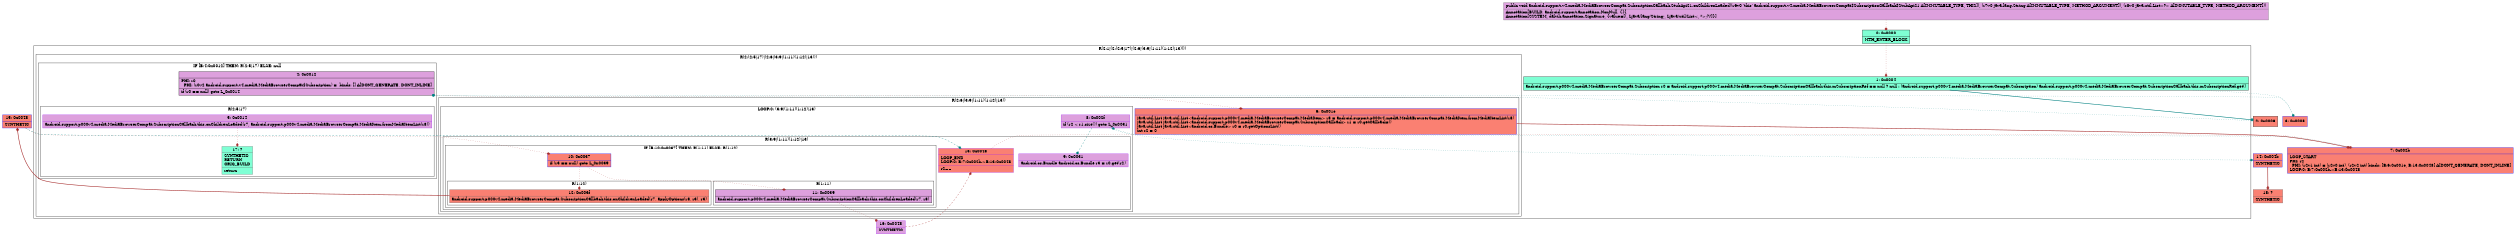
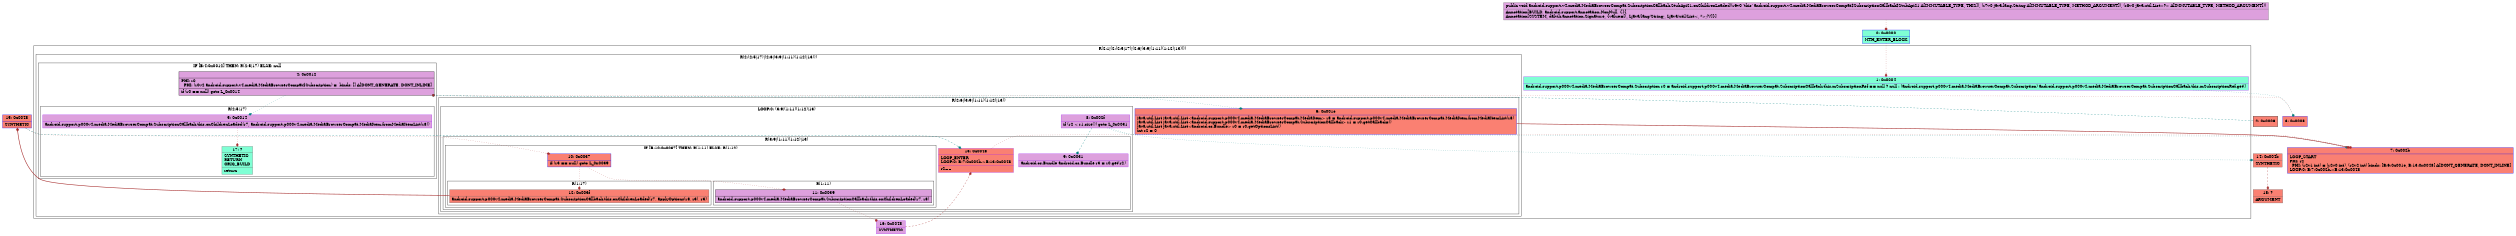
node "0: 0x0000": color black -> blue
node "1: 0x0004": color black -> purple
edge "3: 0x0008" -> "4: 0x0012": color teal -> brown
edge "4: 0x0012" -> "6: 0x001e": color brown -> teal
edge "2: 0x0006" -> "4: 0x0012": style dotted -> dashed
edge "4: 0x0012" -> "5: 0x0014": added
edge "1: 0x0004" -> "2: 0x0006": removed
edge "7: 0x002b" -> "8: 0x002f": reversed
node "13: 0x0048": text "LOOP_END" -> "LOOP_ENTER"
node "14: 0x004b": color blue -> gray40
edge "14: 0x004b" -> "18: ?": style bold -> dashed
cluster "R(1:12)": label "R(1:12)" -> "R(1:17)"
node "18: ?": text "SYNTHETIC" -> "ARGUMENT"
